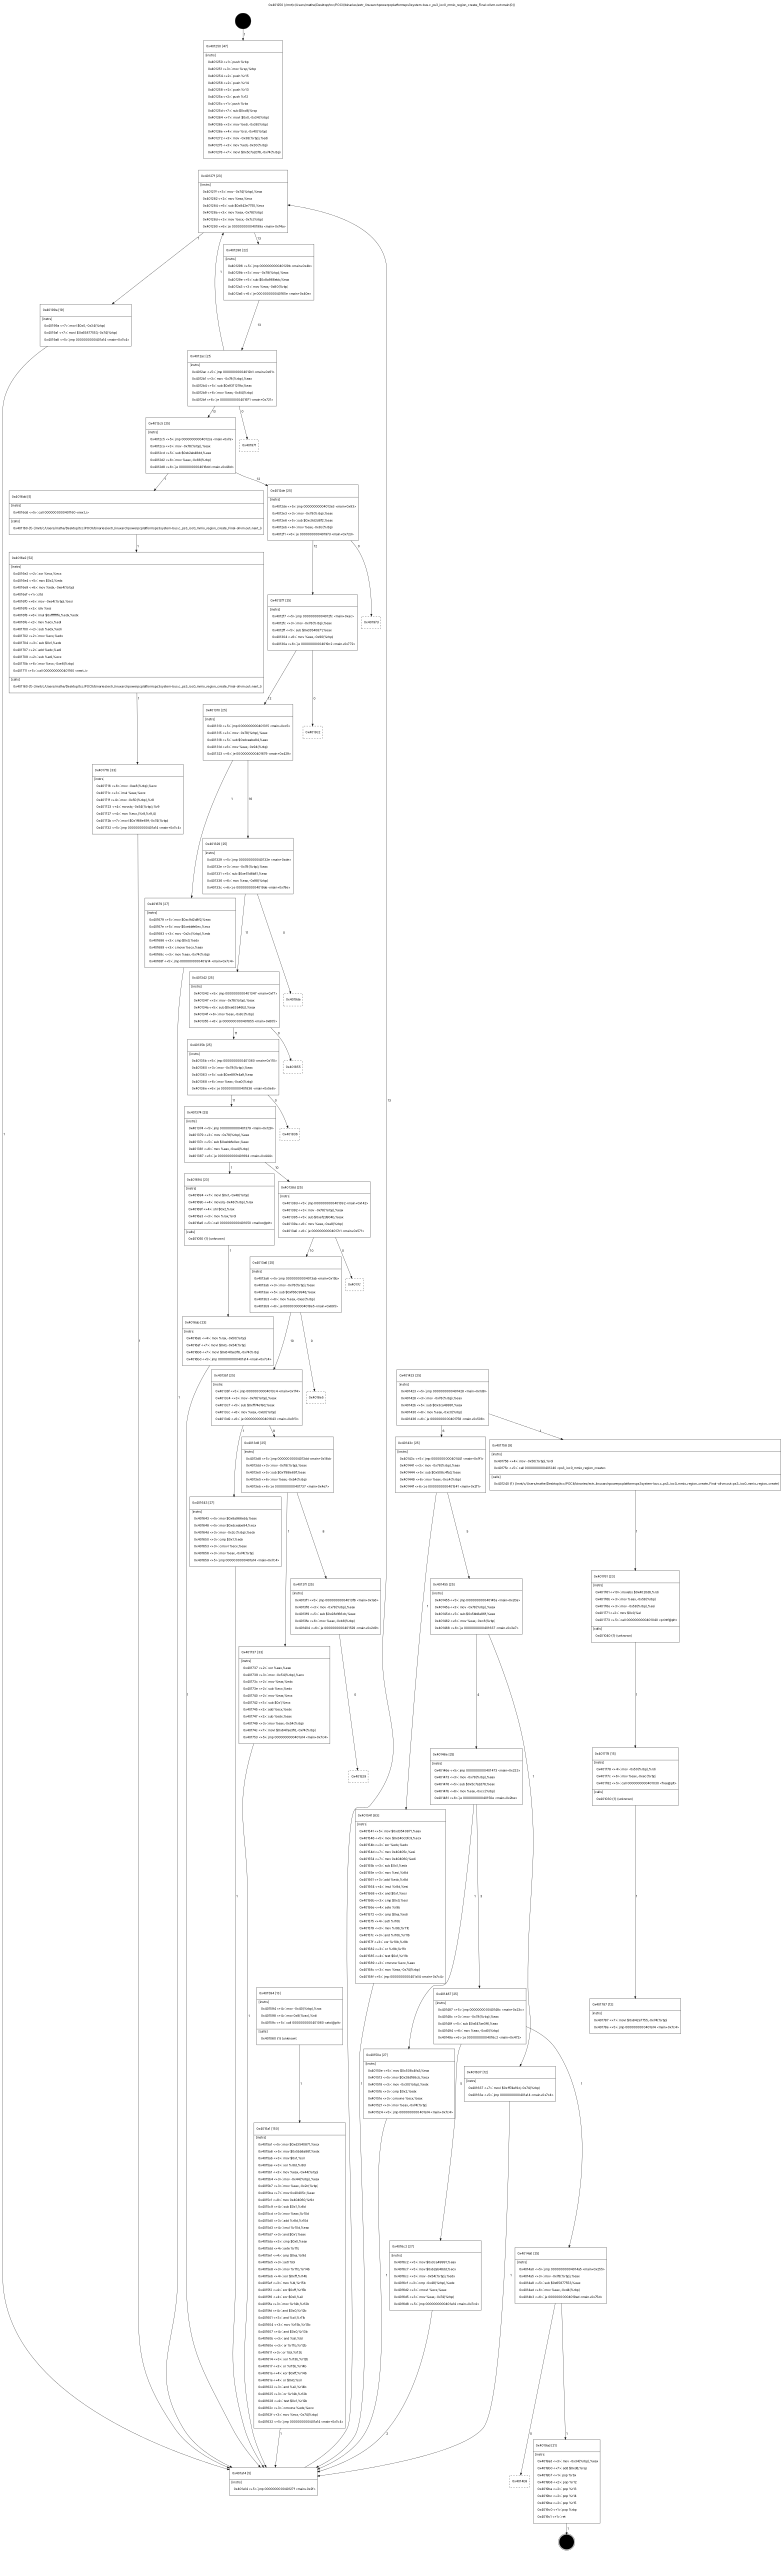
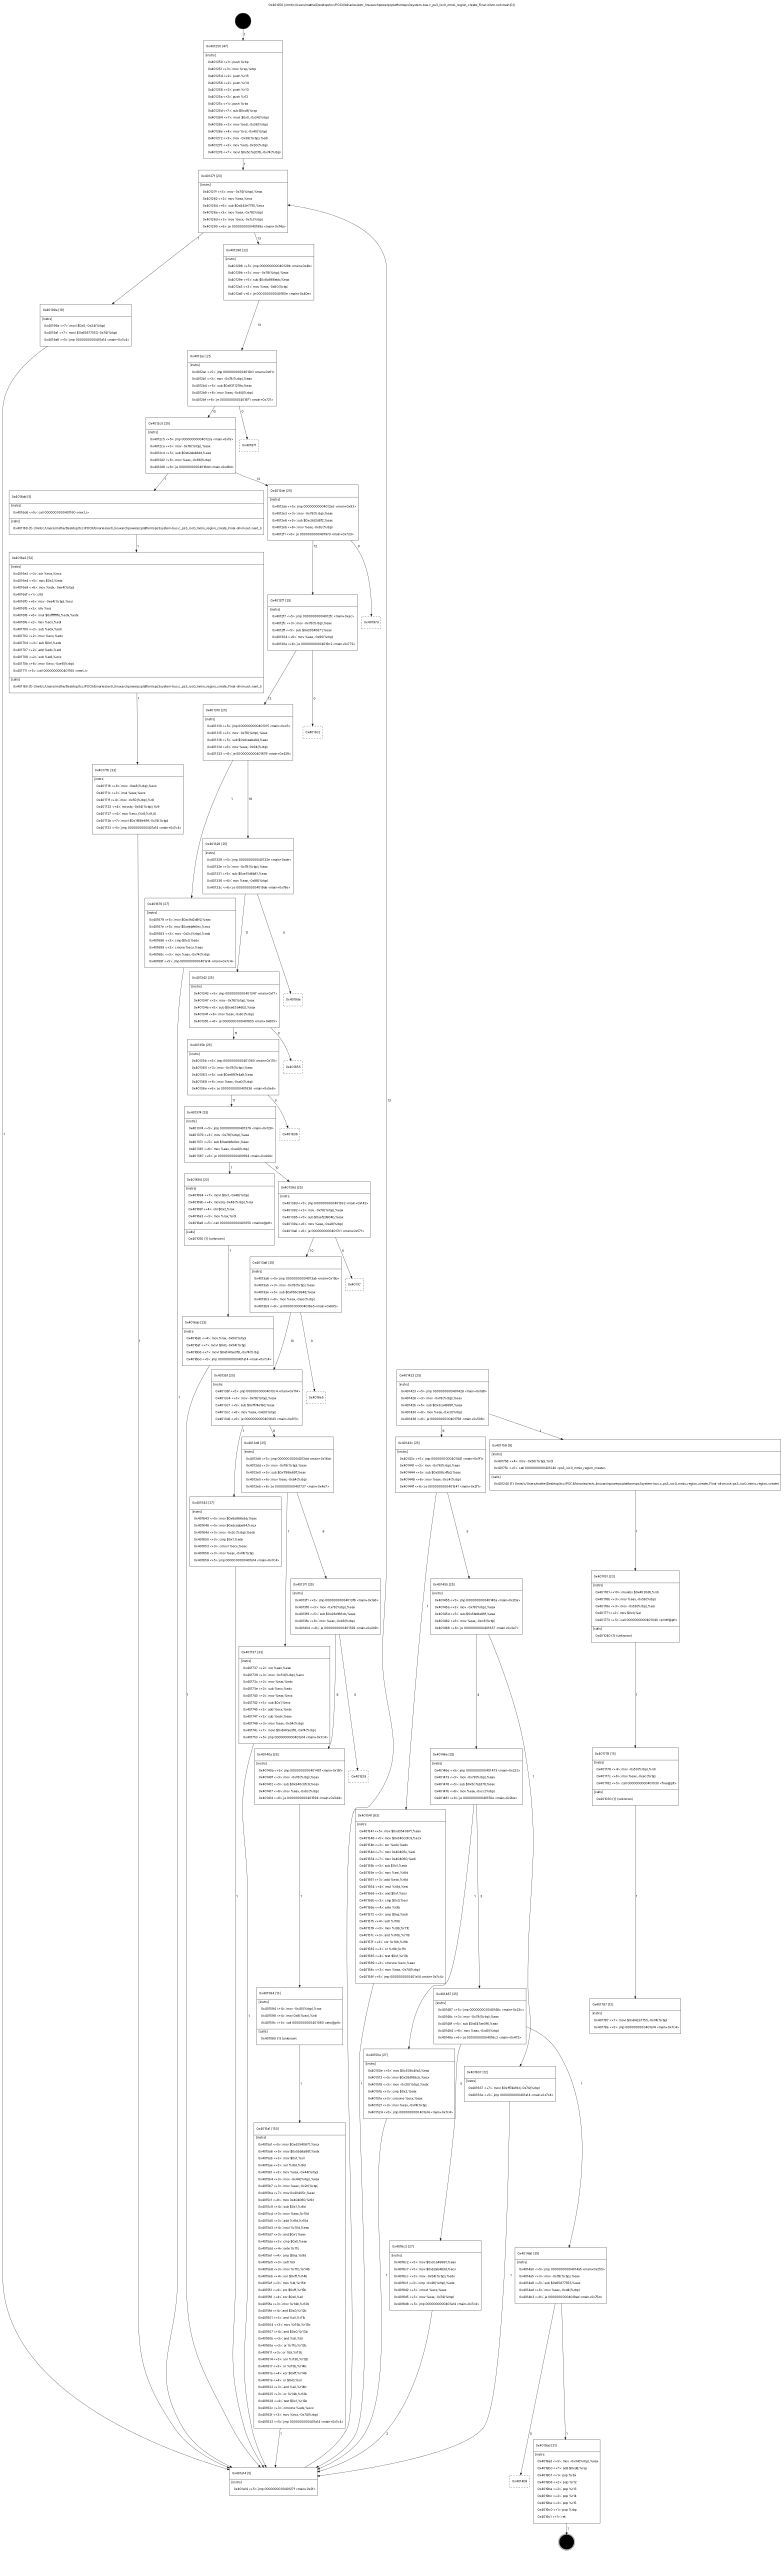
edge "0x4012ac [25]" -> "0x40127f [23]": now "0x401250 [47]" -> "0x40127f [23]"
node "0x40140a [25]": added
